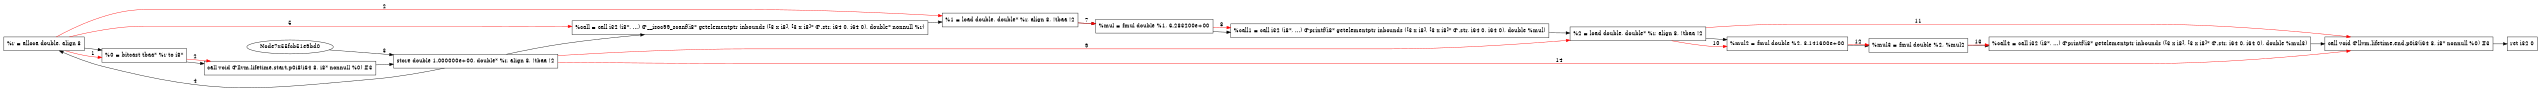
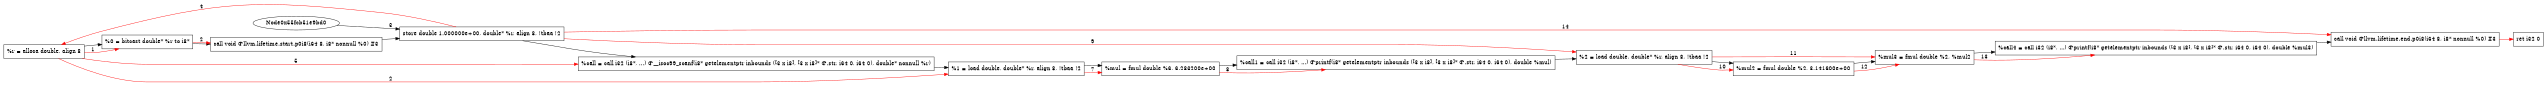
edge "%2 = load double, double* %r, align 8, !tbaa !2" -> "call void @llvm.lifetime.end.p0i8(i64 8, i8* nonnull %0) #3": now "%2 = load double, double* %r, align 8, !tbaa !2" -> "%mul3 = fmul double %2, %mul2"
node "%mul = fmul double %1, 6.283200e+00": label "%mul = fmul double %1, 6.283200e+00" -> "%mul = fmul double %6, 6.283200e+00"
edge "call void @llvm.lifetime.end.p0i8(i64 8, i8* nonnull %0) #3" -> "ret i32 0": color black -> red
node "Node7x55fcb51e9bd0": label "Node7x55fcb51e9bd0" -> "Node0x55fcb51e9bd0"
node "%0 = bitcast tbaa* %r to i8*": label "%0 = bitcast tbaa* %r to i8*" -> "%0 = bitcast double* %r to i8*"
edge "store double 1.000000e+00, double* %r, align 8, !tbaa !2" -> "%r = alloca double, align 8": color black -> red
